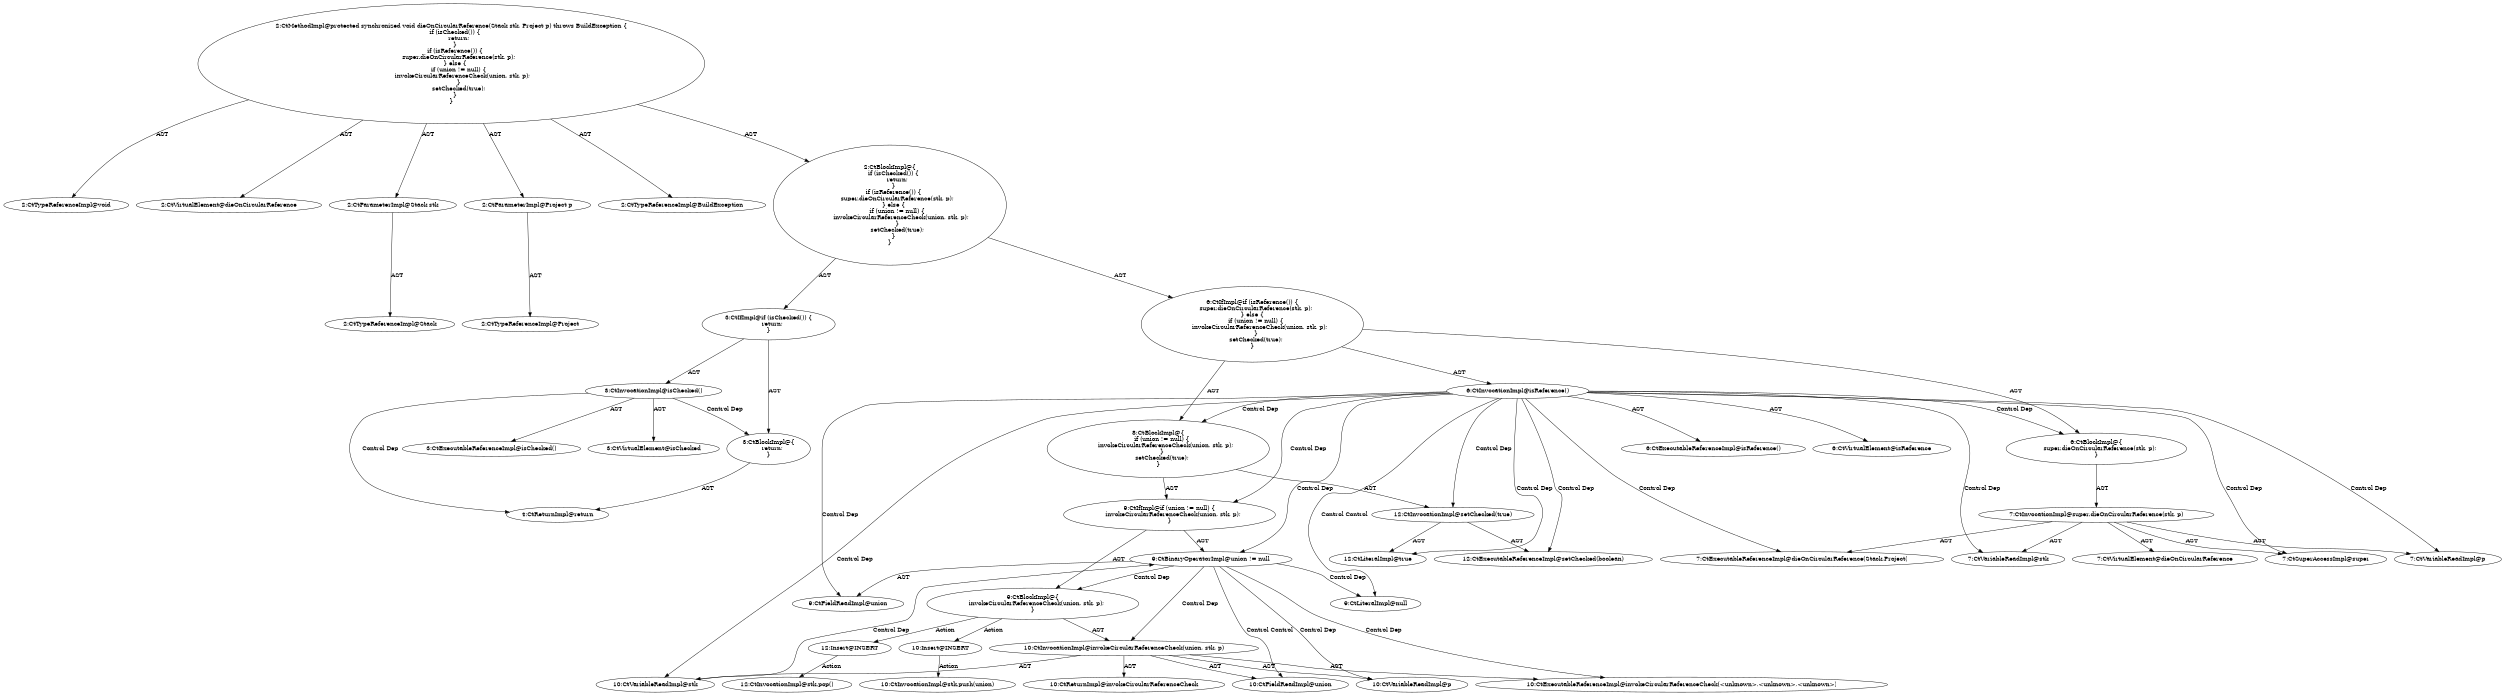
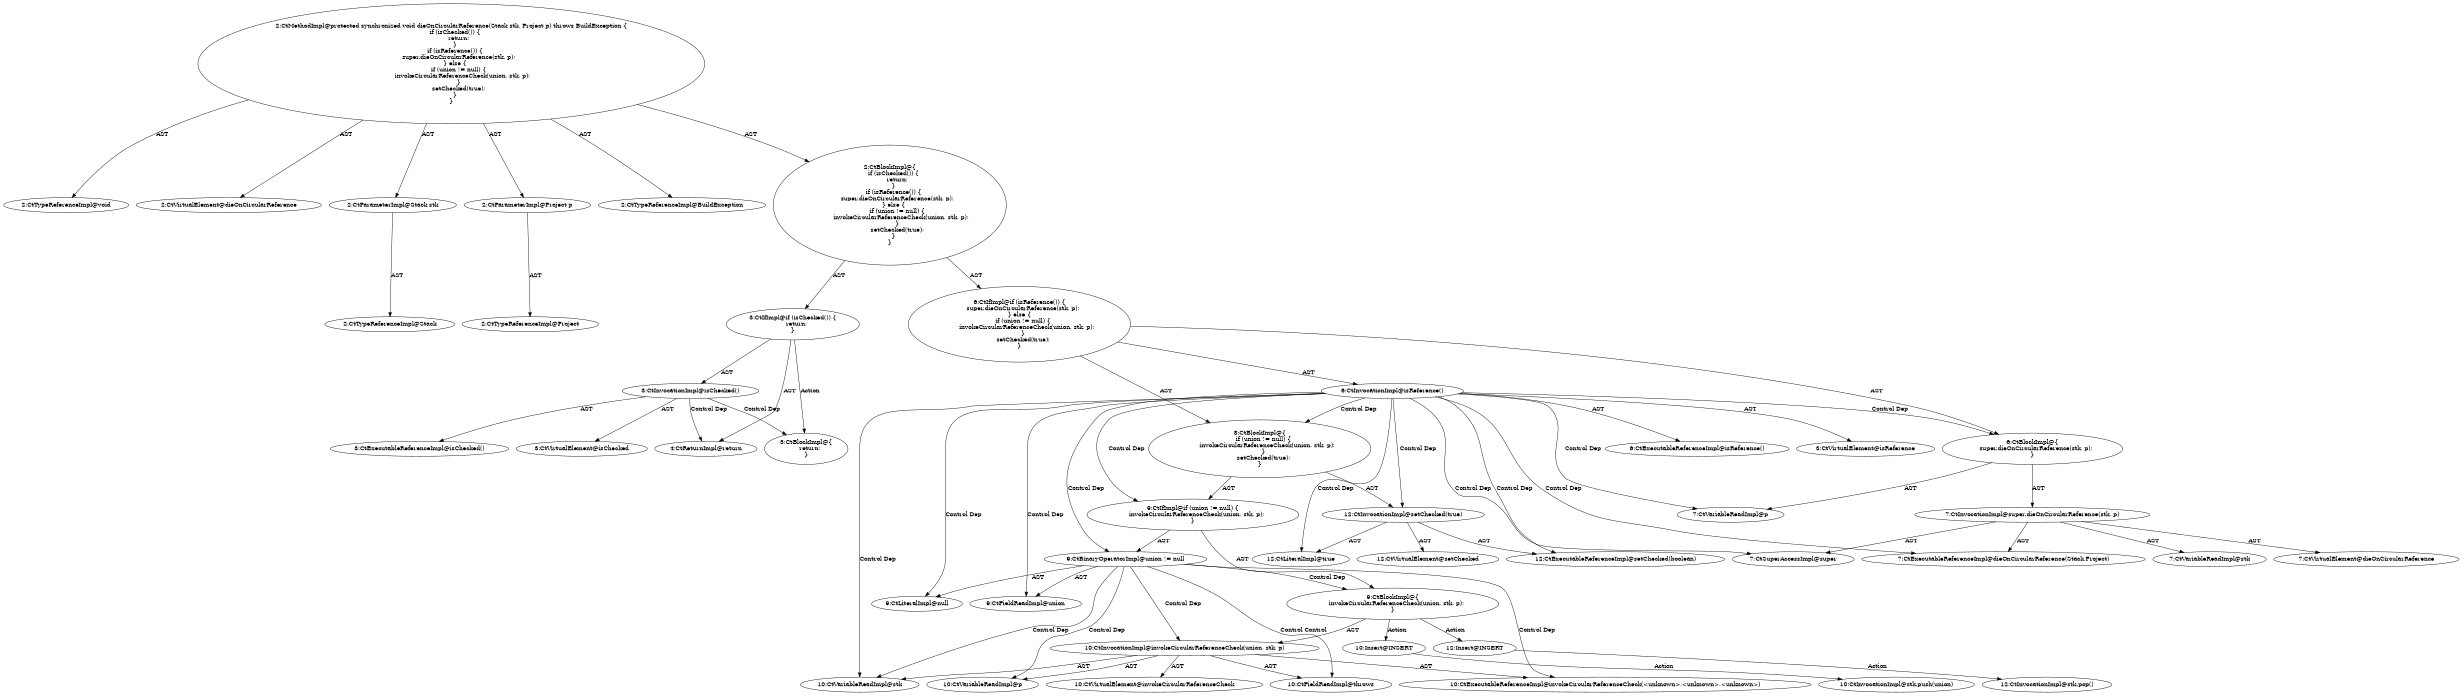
edge "3:CtIfImpl@if (isChecked()) { return; }" -> "3:CtBlockImpl@{ return; }": label "AST" -> "Action"
edge "6:CtInvocationImpl@isReference()" -> "7:CtVariableReadImpl@stk": removed, label "Control Dep"
node "6:CtVirtualElement@isReference": label "6:CtVirtualElement@isReference" -> "3:CtVirtualElement@isReference"
edge "3:CtBlockImpl@{ return; }" -> "4:CtReturnImpl@return": now "3:CtIfImpl@if (isChecked()) { return; }" -> "4:CtReturnImpl@return"
edge "6:CtInvocationImpl@isReference()" -> "9:CtLiteralImpl@null": label "Control Control" -> "Control Dep"
edge "7:CtInvocationImpl@super.dieOnCircularReference(stk, p)" -> "7:CtVariableReadImpl@p": now "6:CtBlockImpl@{ super.dieOnCircularReference(stk, p); }" -> "7:CtVariableReadImpl@p"
node "12:CtVirtualElement@setChecked": added
edge "9:CtBinaryOperatorImpl@union != null" -> "9:CtLiteralImpl@null": label "Control Dep" -> "AST"
edge "10:CtVariableReadImpl@stk" -> "9:CtBinaryOperatorImpl@union != null": reversed
node "10:CtReturnImpl@invokeCircularReferenceCheck": label "10:CtReturnImpl@invokeCircularReferenceCheck" -> "10:CtVirtualElement@invokeCircularReferenceCheck"
node "10:CtFieldReadImpl@union": label "10:CtFieldReadImpl@union" -> "10:CtFieldReadImpl@throws"
